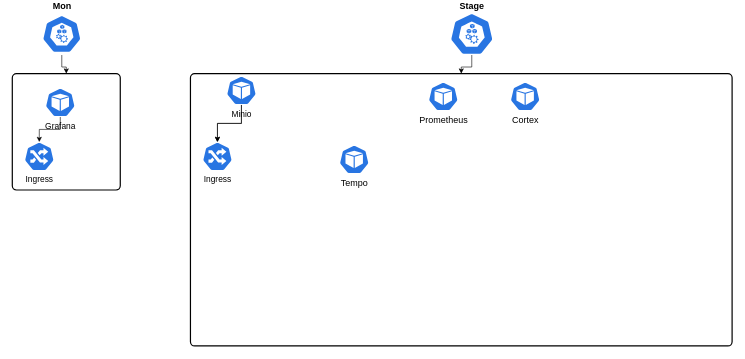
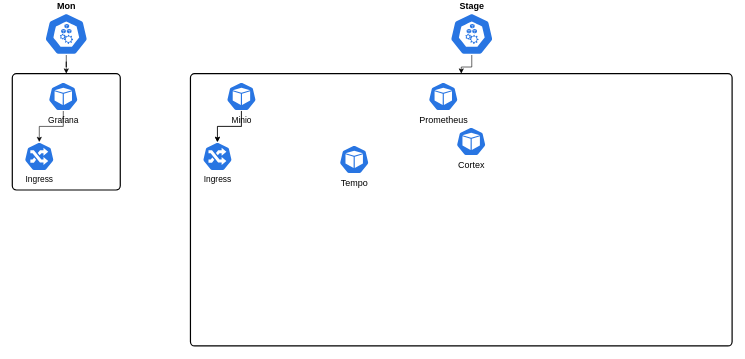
node "Mon": size 39x42 -> 48x42
node "Minio": moved (242, 90) -> (242, 96)
node "Cortex": moved (525, 96) -> (471, 141)
node "Grafana": moved (60, 102) -> (63, 96)
